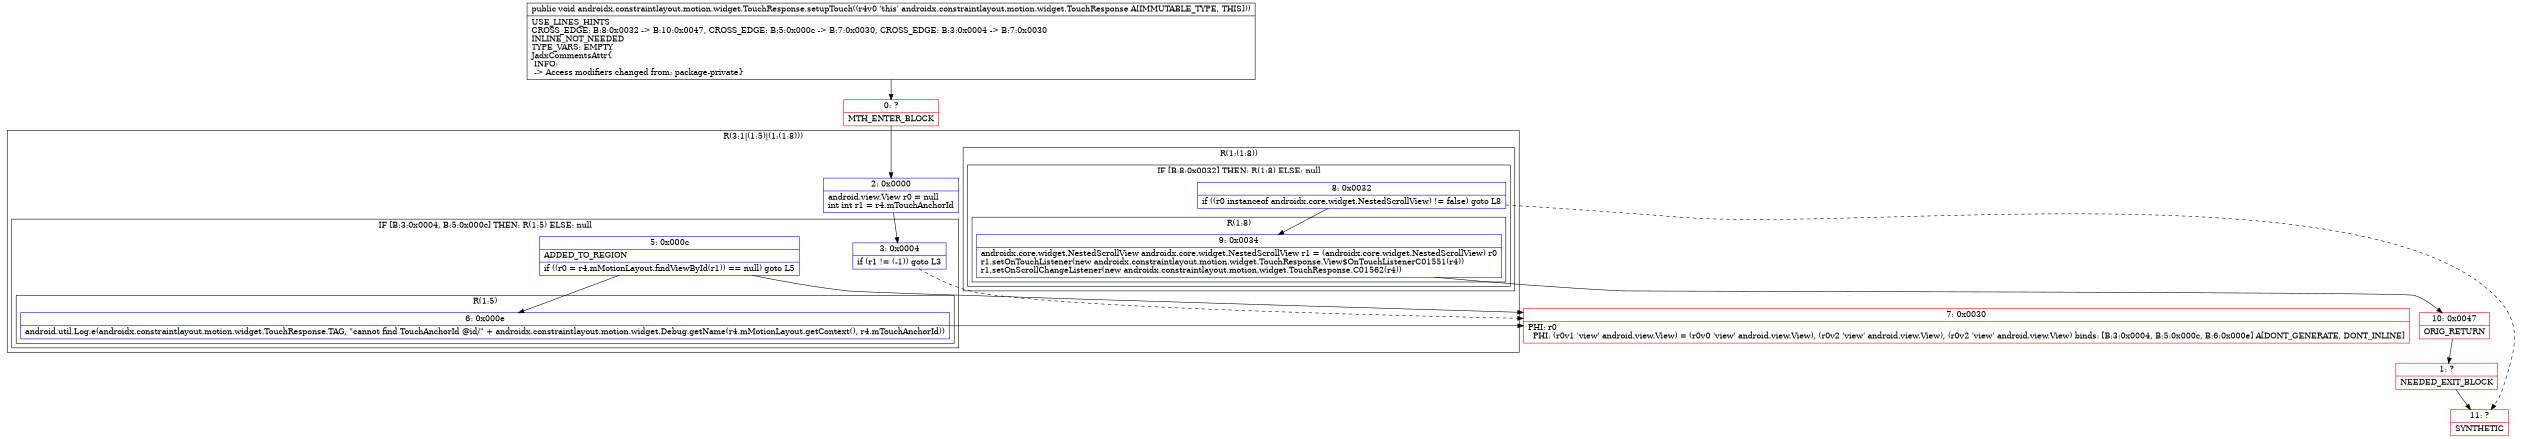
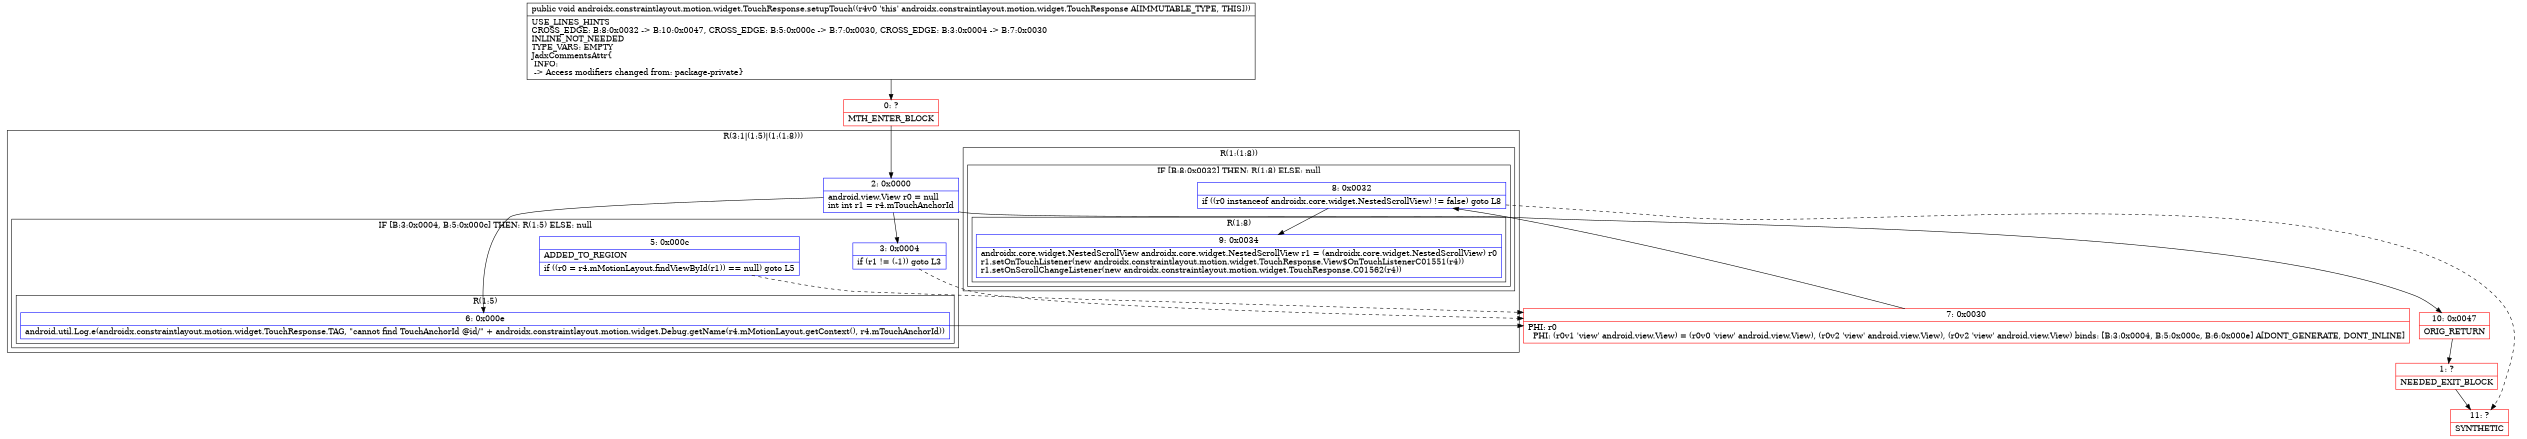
edge "7: 0x0030" -> "8: 0x0032": added
edge "5: 0x000c" -> "6: 0x000e": now "2: 0x0000" -> "6: 0x000e"
edge "9: 0x0034" -> "10: 0x0047": now "2: 0x0000" -> "10: 0x0047"
edge "5: 0x000c" -> "7: 0x0030": style solid -> dashed
